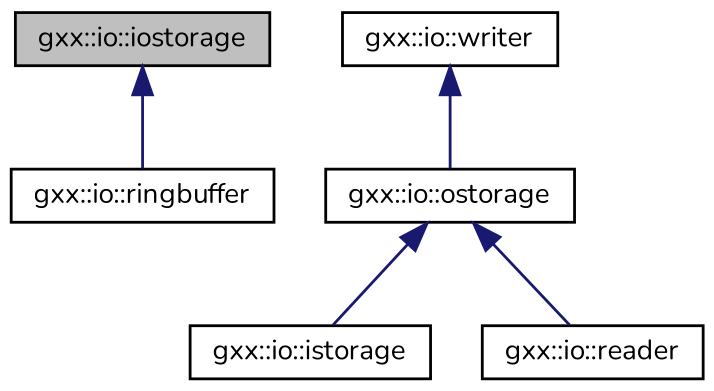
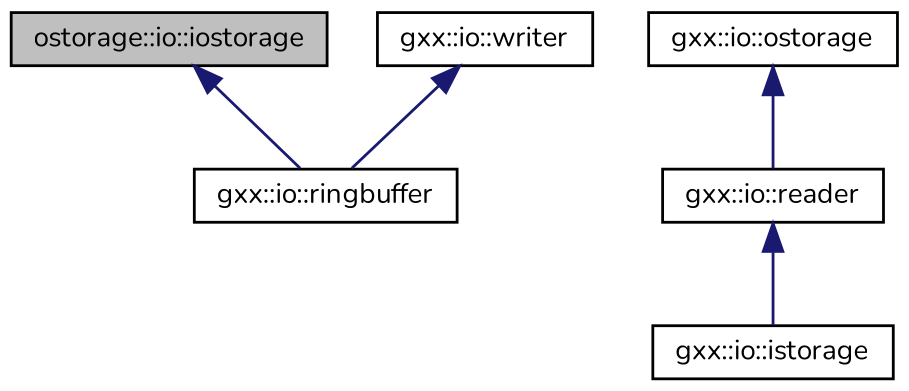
node "gxx::io::iostorage": label "gxx::io::iostorage" -> "ostorage::io::iostorage"
edge "gxx::io::ostorage" -> "gxx::io::writer": now "gxx::io::ringbuffer" -> "gxx::io::writer"
edge "gxx::io::istorage" -> "gxx::io::ostorage": now "gxx::io::istorage" -> "gxx::io::reader"
